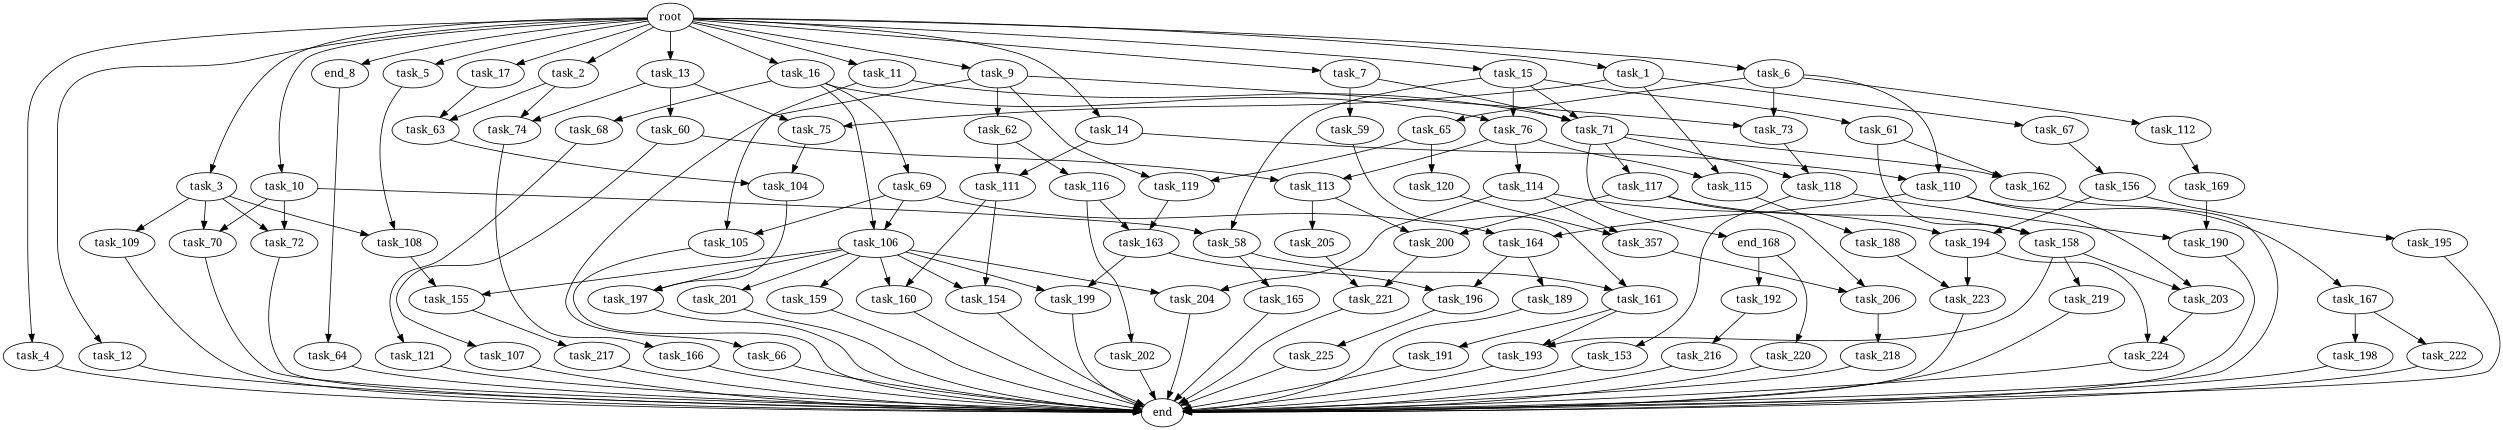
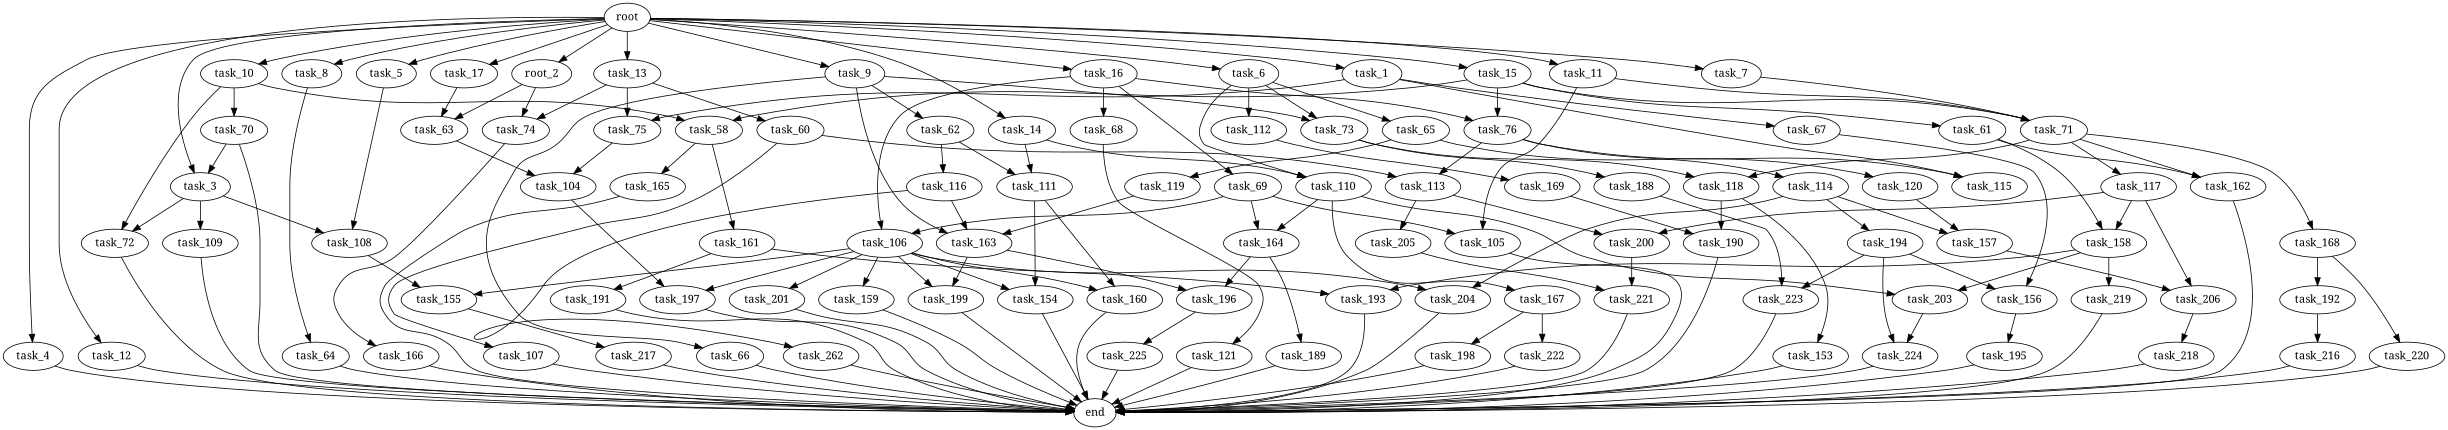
node "end_8": label "end_8" -> "task_8"
node "task_2": label "task_2" -> "root_2"
node "task_59": removed
edge "task_9" -> "task_119": now "task_9" -> "task_163"
edge "task_3" -> "task_70": reversed
edge "task_156" -> "task_194": reversed
edge "task_115" -> "task_188": now "task_73" -> "task_188"
node "task_357": label "task_357" -> "task_157"
node "end_168": label "end_168" -> "task_168"
node "task_202": label "task_202" -> "task_262"
